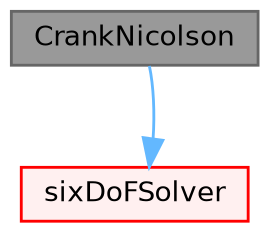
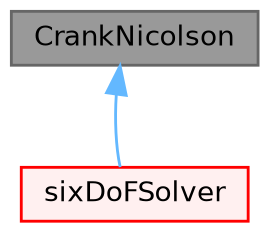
edge "CrankNicolson" -> "sixDoFSolver": reversed
